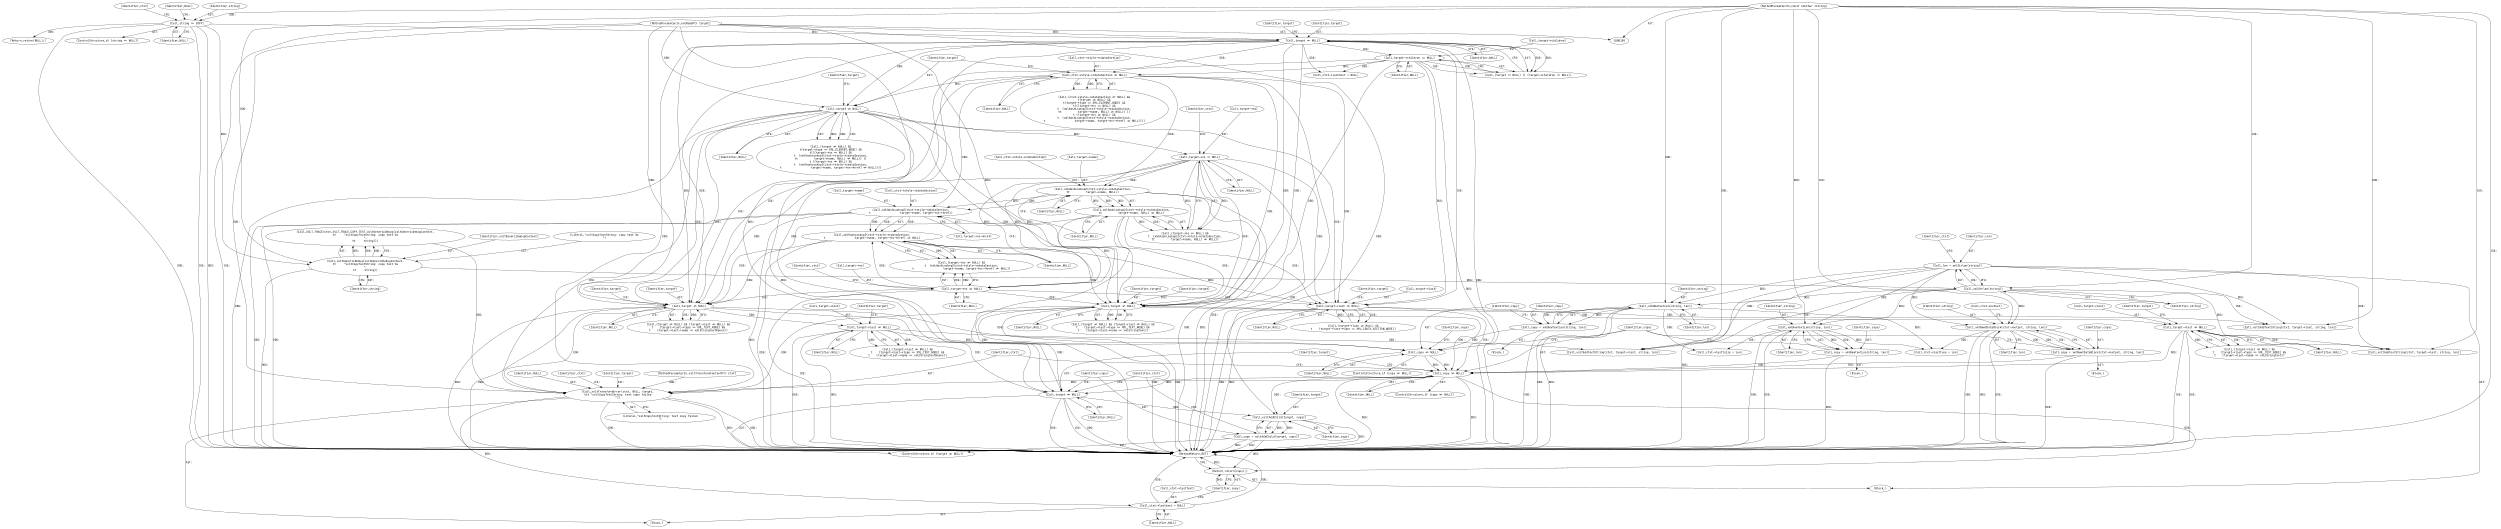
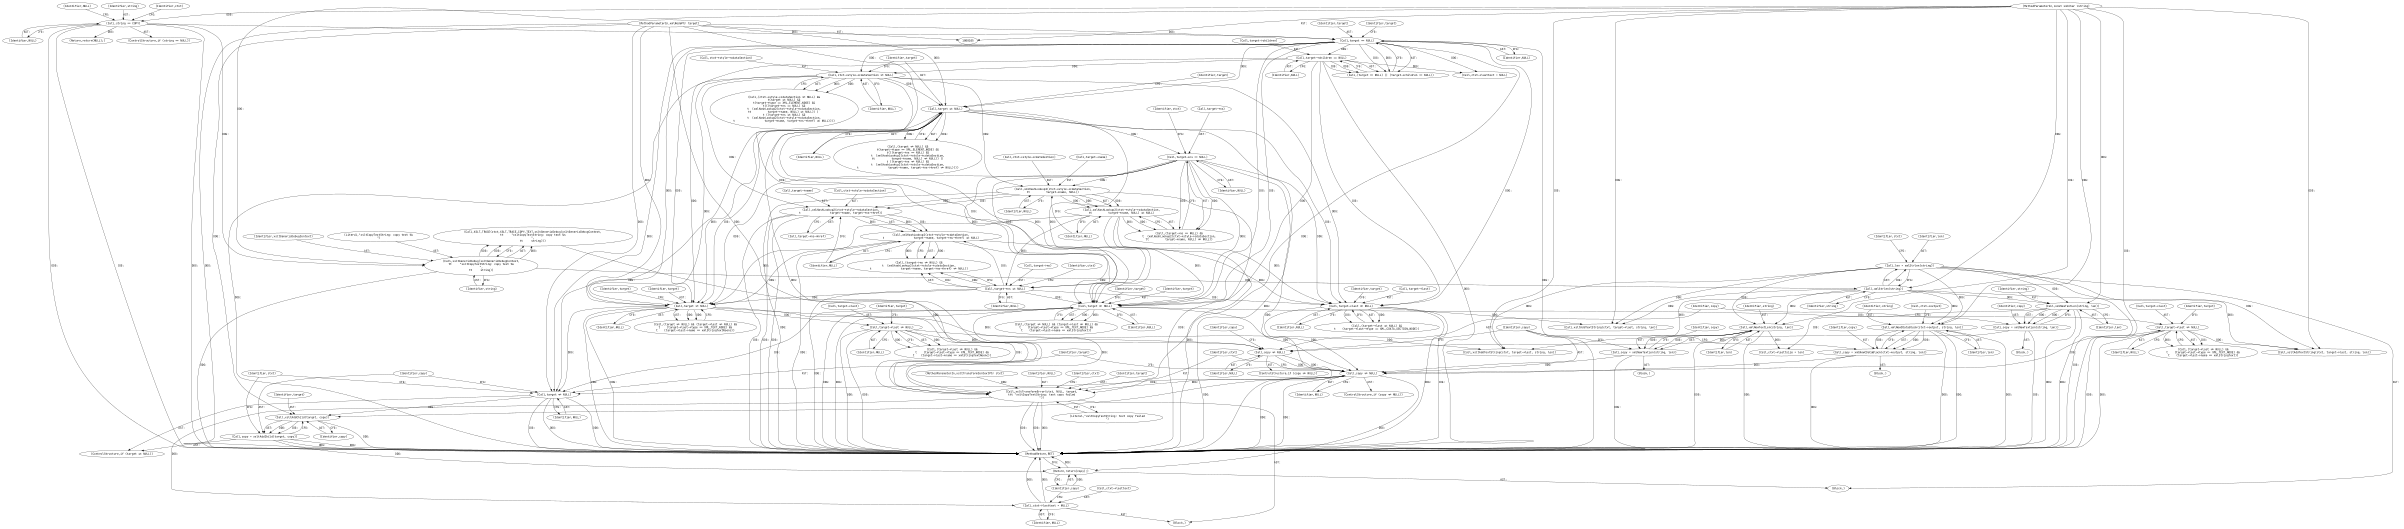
node "(Call,ctxt->lasttuse = len)": removed
